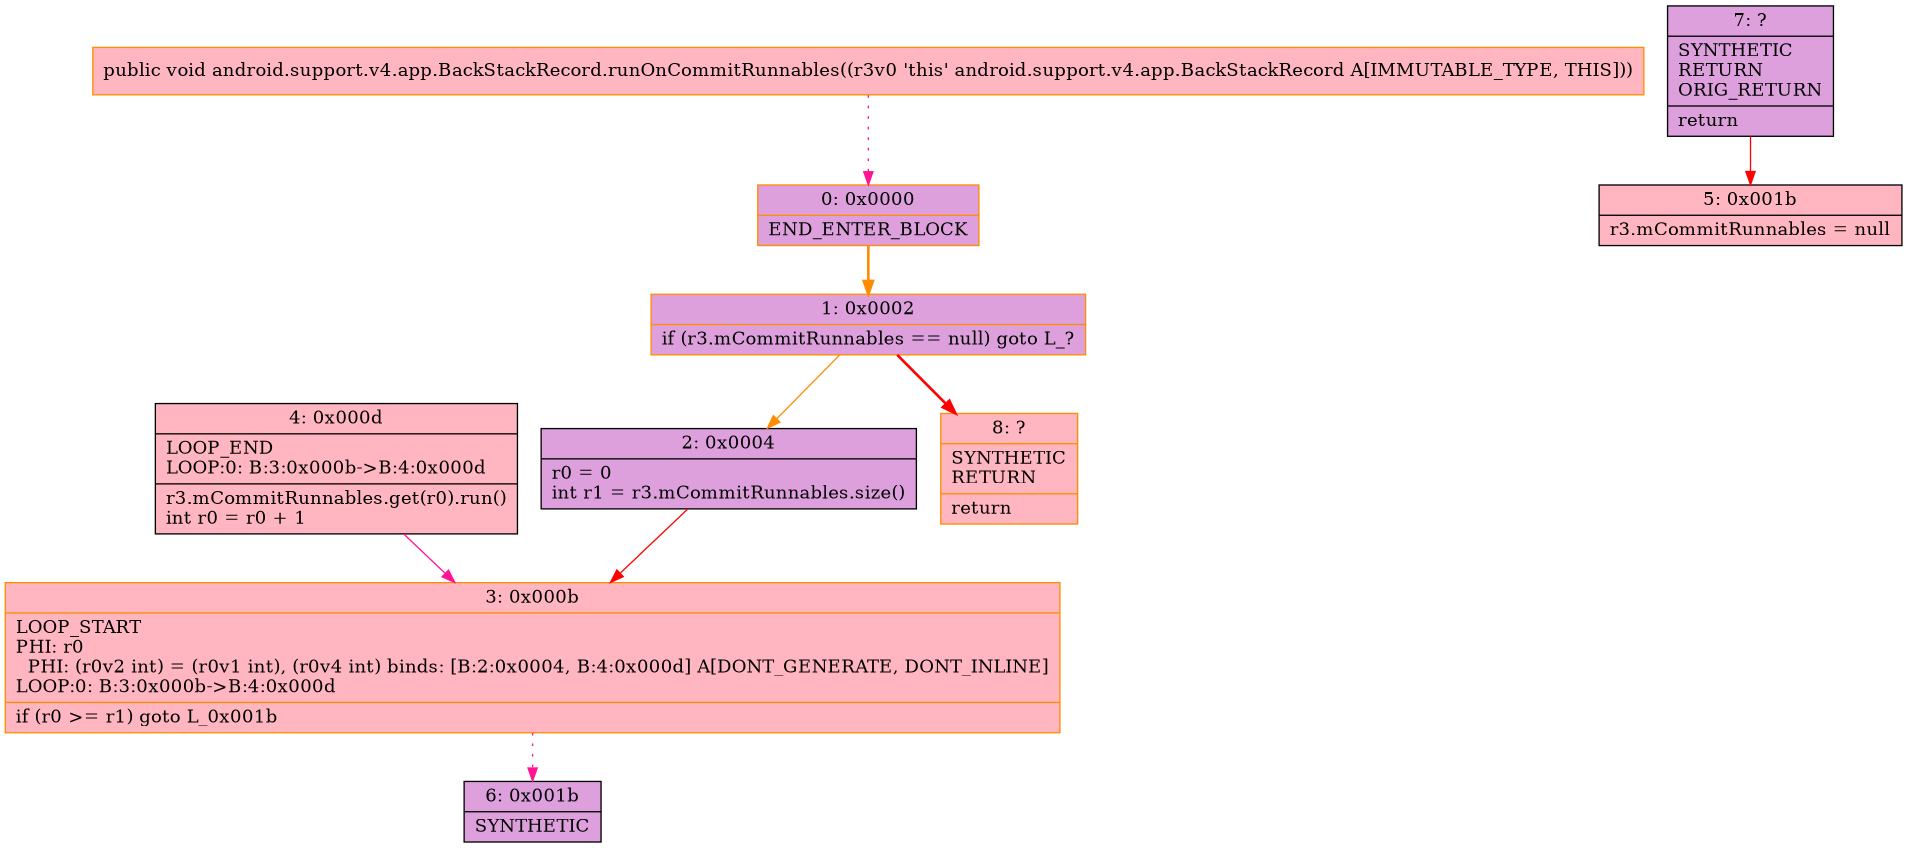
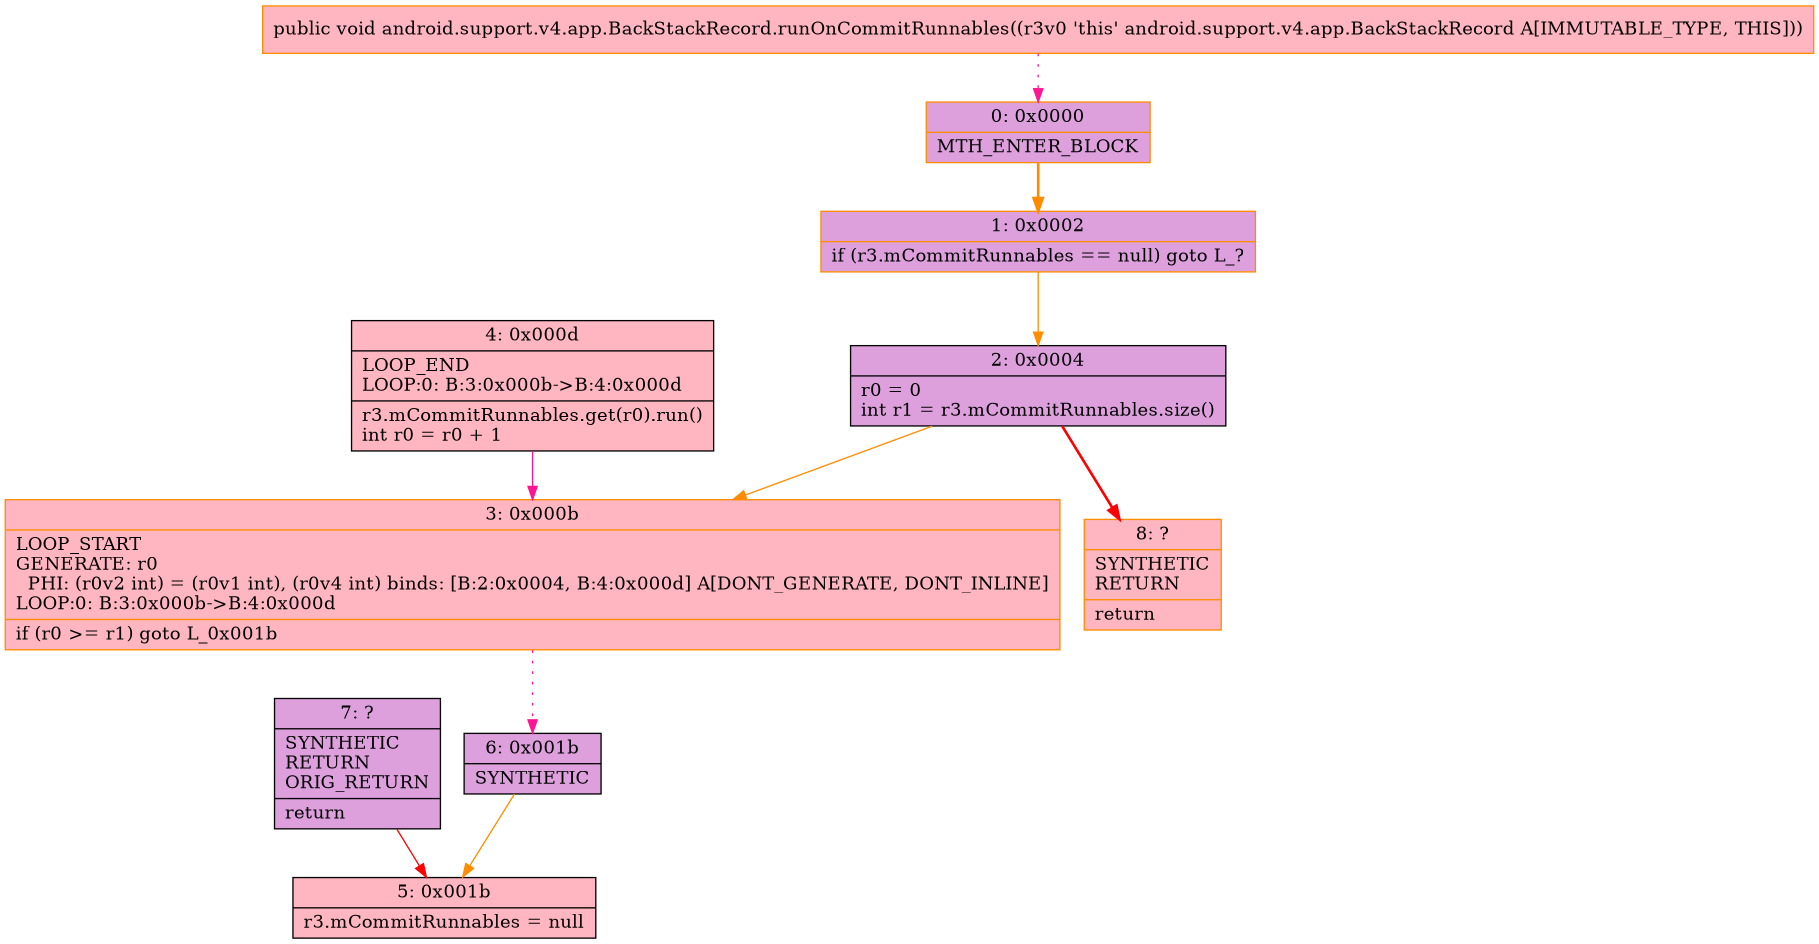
node "0: 0x0000": text "END_ENTER_BLOCK" -> "MTH_ENTER_BLOCK"
edge "1: 0x0002" -> "8: ?": now "2: 0x0004" -> "8: ?"
edge "2: 0x0004" -> "3: 0x000b": color red -> darkorange
node "3: 0x000b": text "PHI: r0" -> "GENERATE: r0"
edge "6: 0x001b" -> "5: 0x001b": added
